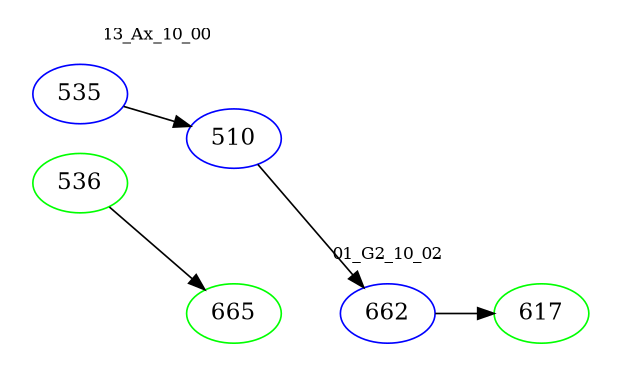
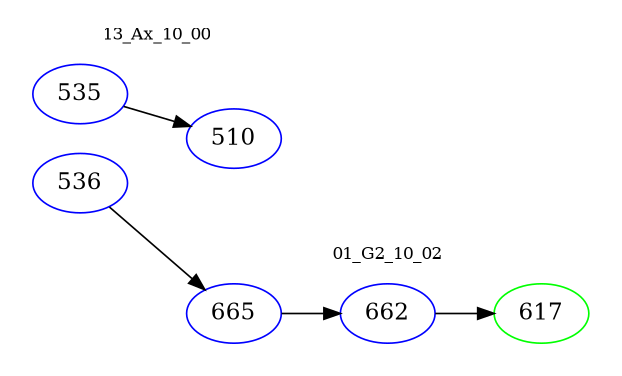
node "536": color green -> blue
edge "510" -> "662": now "665" -> "662"
node "665": color green -> blue
